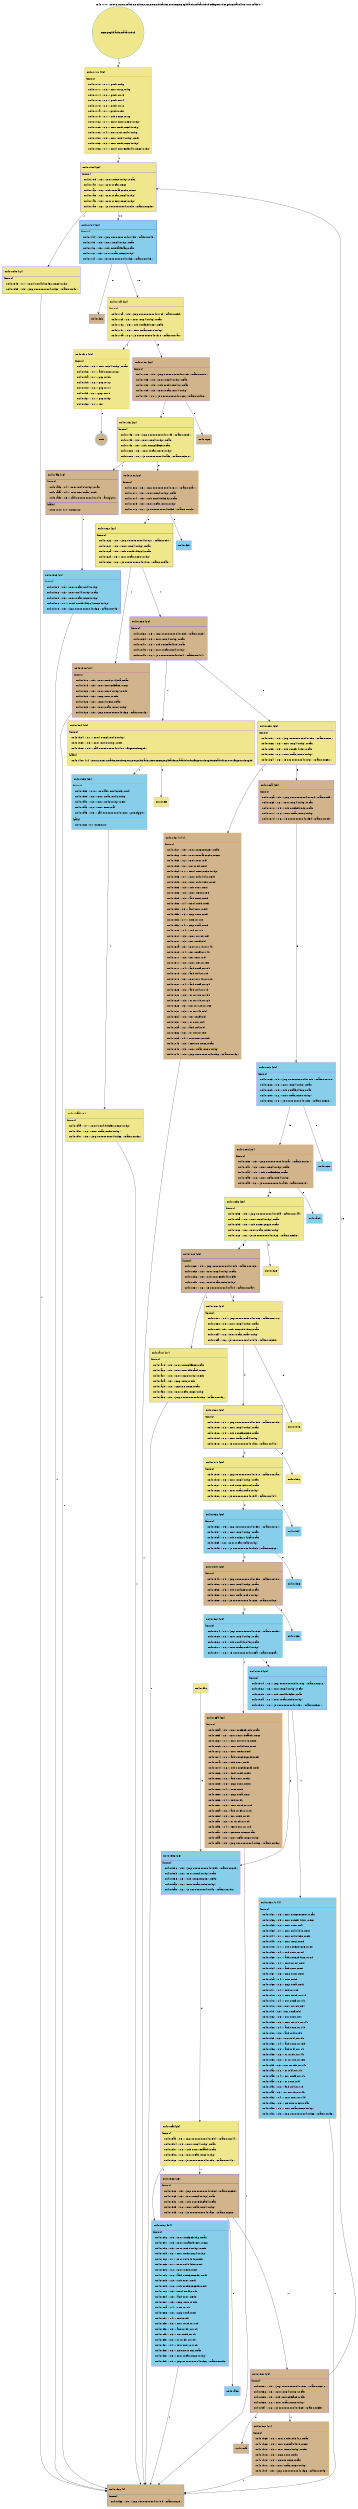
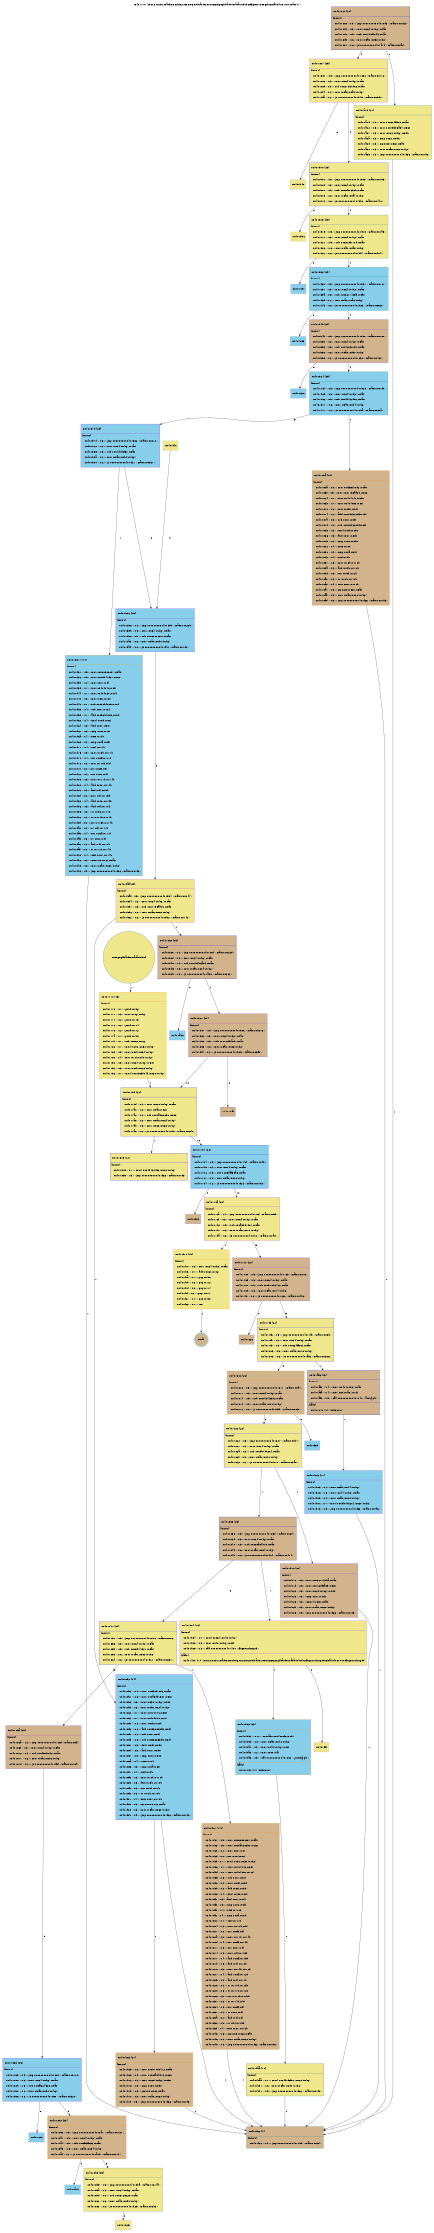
node "Exit": label "Exit" -> "Final"
edge "0x4018b5 [25]" -> "0x4018ce [25]": removed, label "5"
edge "0x401e4e [12]" -> "0x401f66 [5]": removed, label "1"
edge "0x4019e1 [25]" -> "0x401b69 [27]": now "0x401eb2 [94]" -> "0x401b69 [27]"
